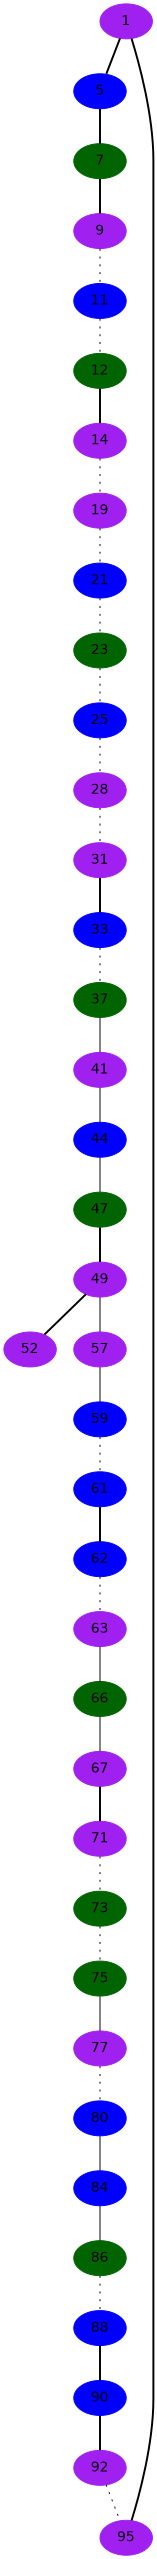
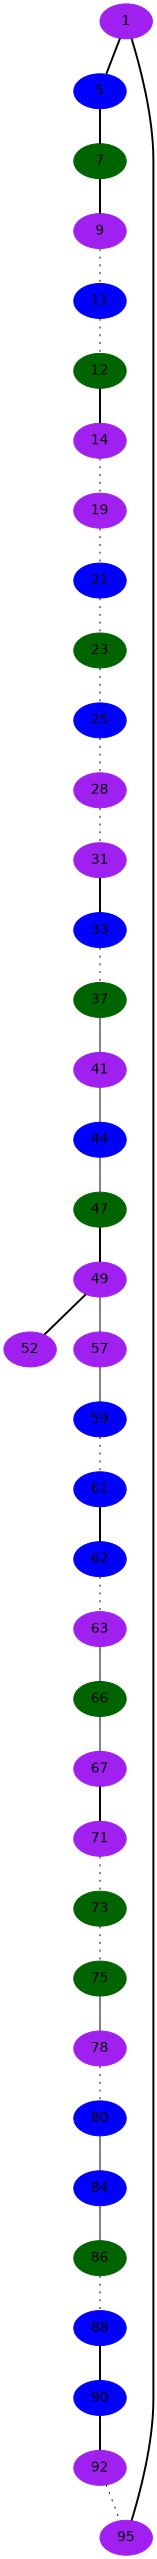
node "77": label "77" -> "78"
